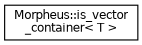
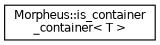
node "Morpheus::is_vector _container< T >": label "Morpheus::is_vector _container< T >" -> "Morpheus::is_container _container< T >"
